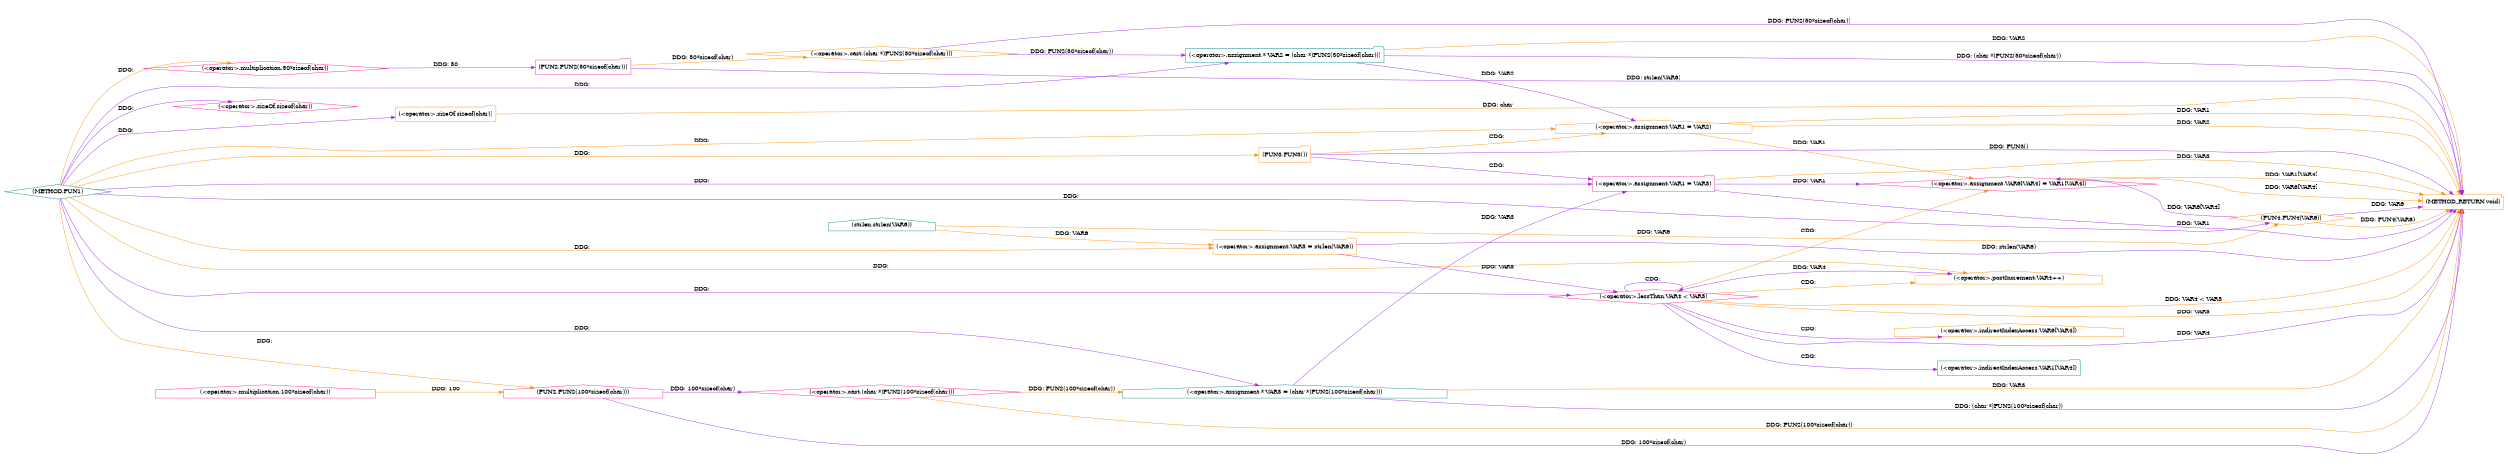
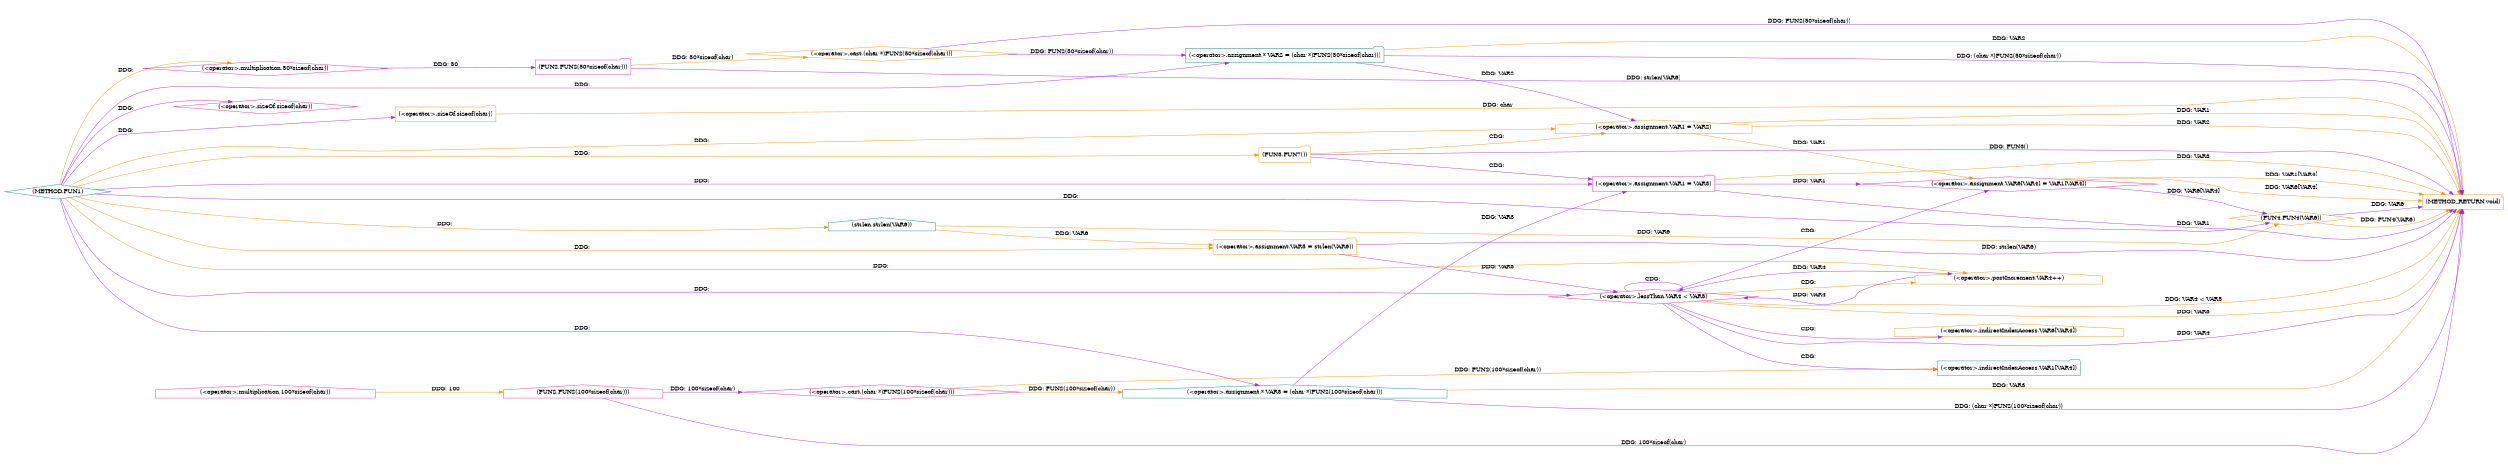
node "(FUN3,FUN3())": label "(FUN3,FUN3())" -> "(FUN3,FUN7())"
edge "(FUN4,FUN4(VAR6))" -> "(<operator>.assignment,VAR6[VAR4] = VAR1[VAR4])": reversed
edge "(<operator>.lessThan,VAR4 < VAR5)" -> "(<operator>.assignment,VAR6[VAR4] = VAR1[VAR4])": color darkorange -> purple
edge "(<operator>.postIncrement,VAR4++)" -> "(<operator>.lessThan,VAR4 < VAR5)": added, label "DDG: VAR4"
edge "(METHOD,FUN1)" -> "(FUN2,FUN2(100*sizeof(char)))": now "(METHOD,FUN1)" -> "(strlen,strlen(VAR6))"
edge "(<operator>.cast,(char *)FUN2(100*sizeof(char)))" -> "(METHOD_RETURN,void)": now "(<operator>.cast,(char *)FUN2(100*sizeof(char)))" -> "(<operator>.indirectIndexAccess,VAR1[VAR4])"
